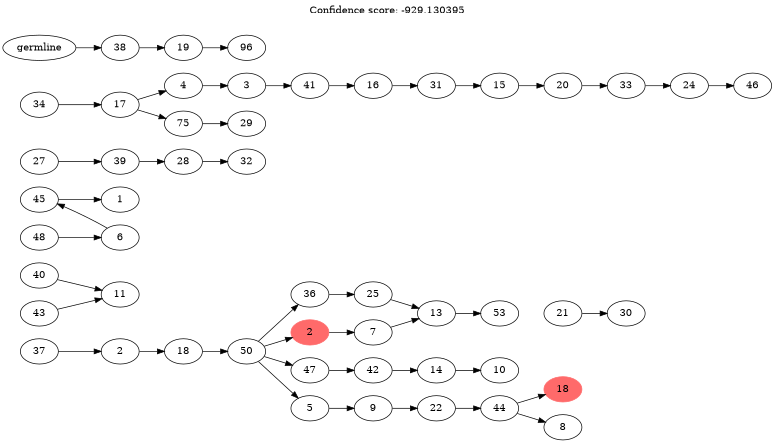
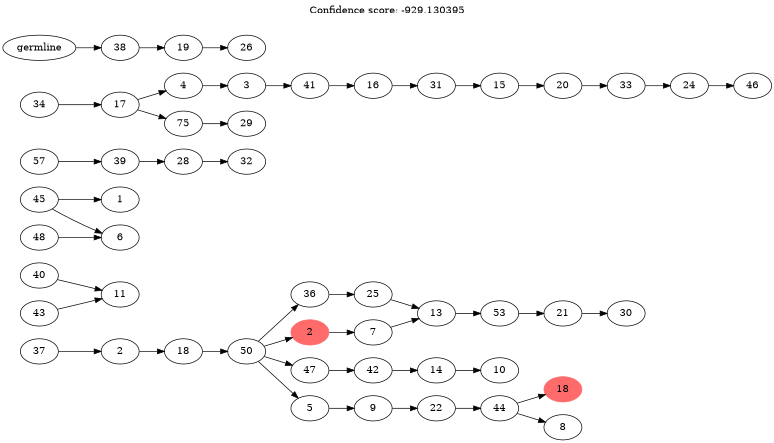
node "96": label "96" -> "26"
node "27": label "27" -> "57"
edge "6" -> "45": reversed
edge "53" -> "21": added
